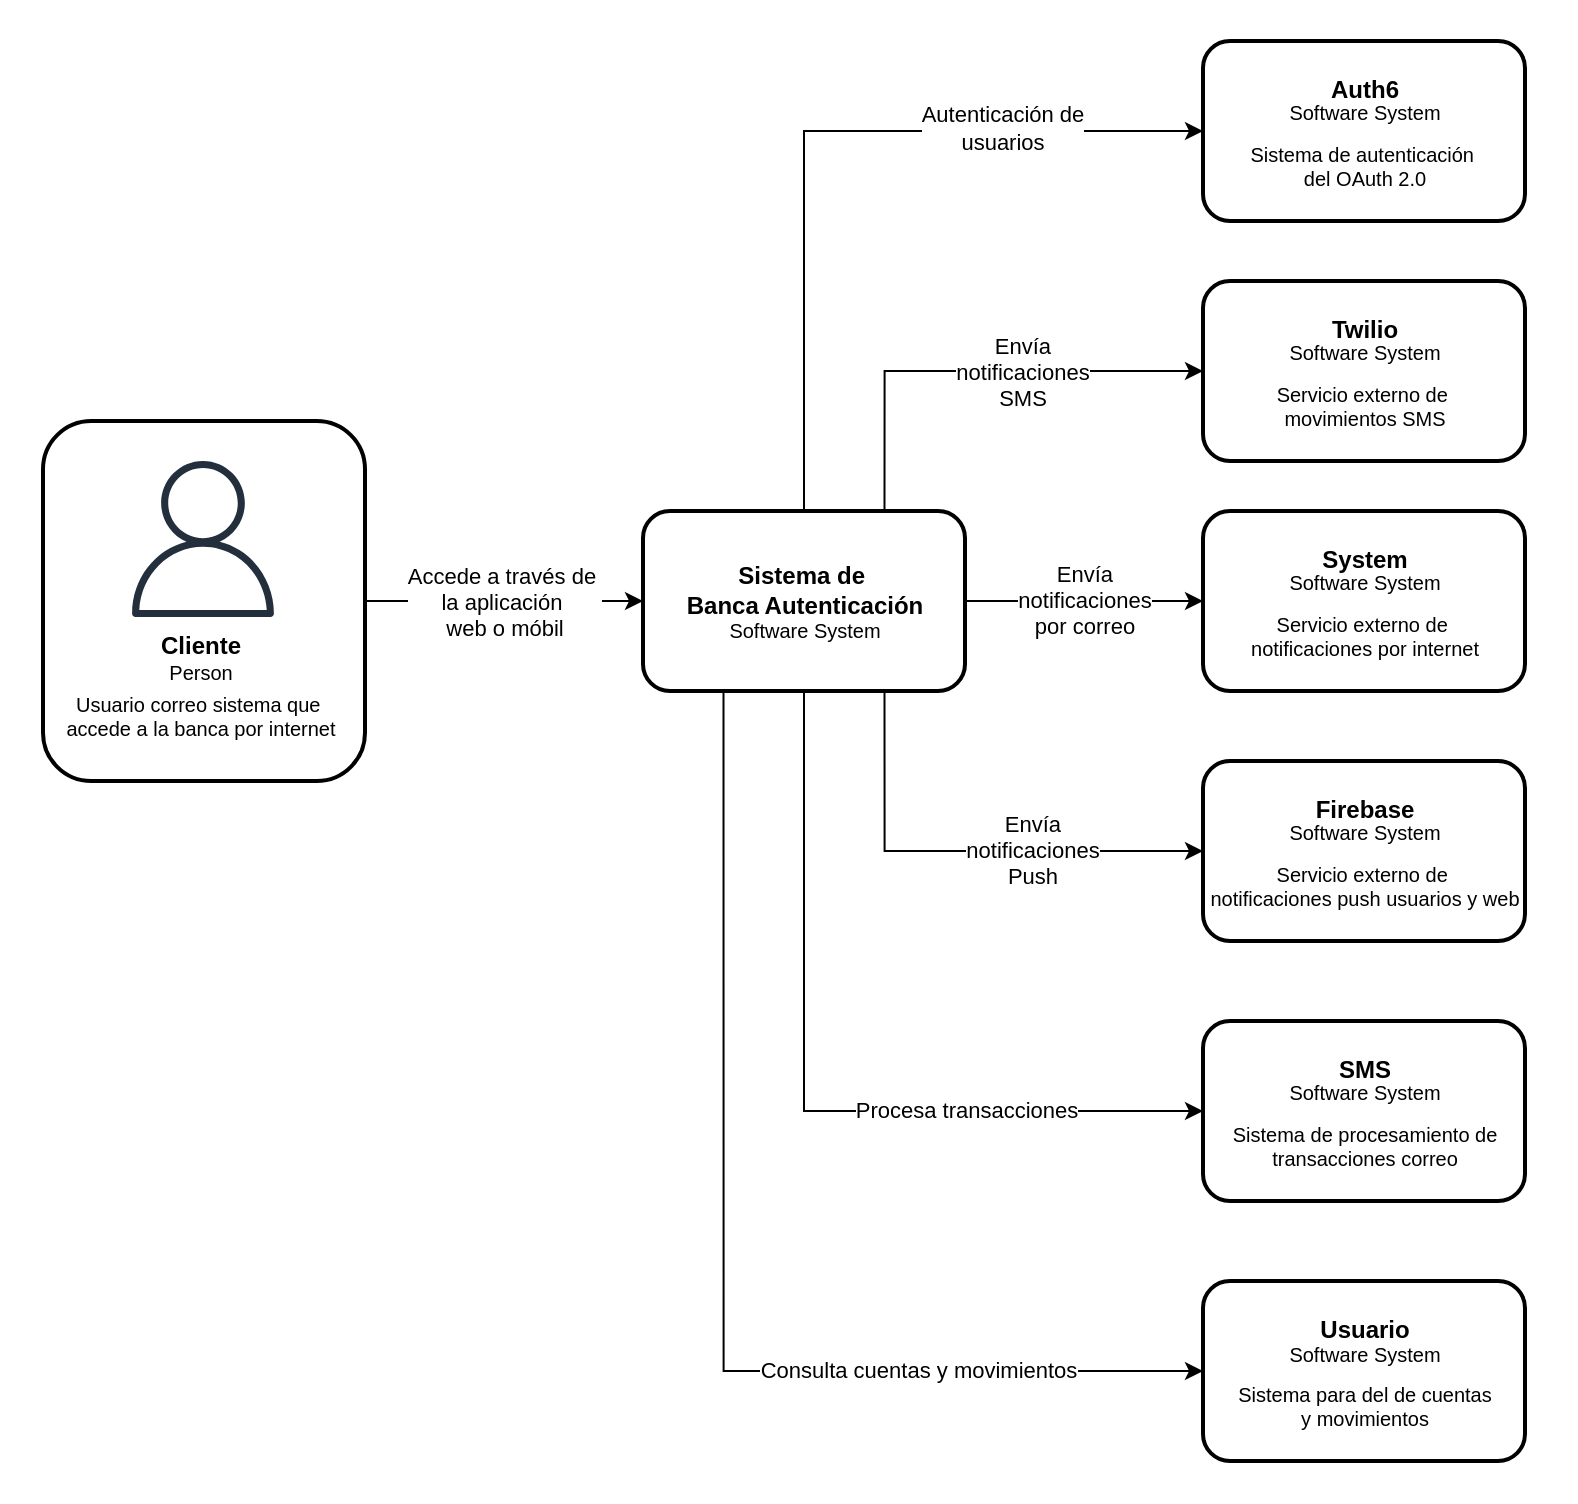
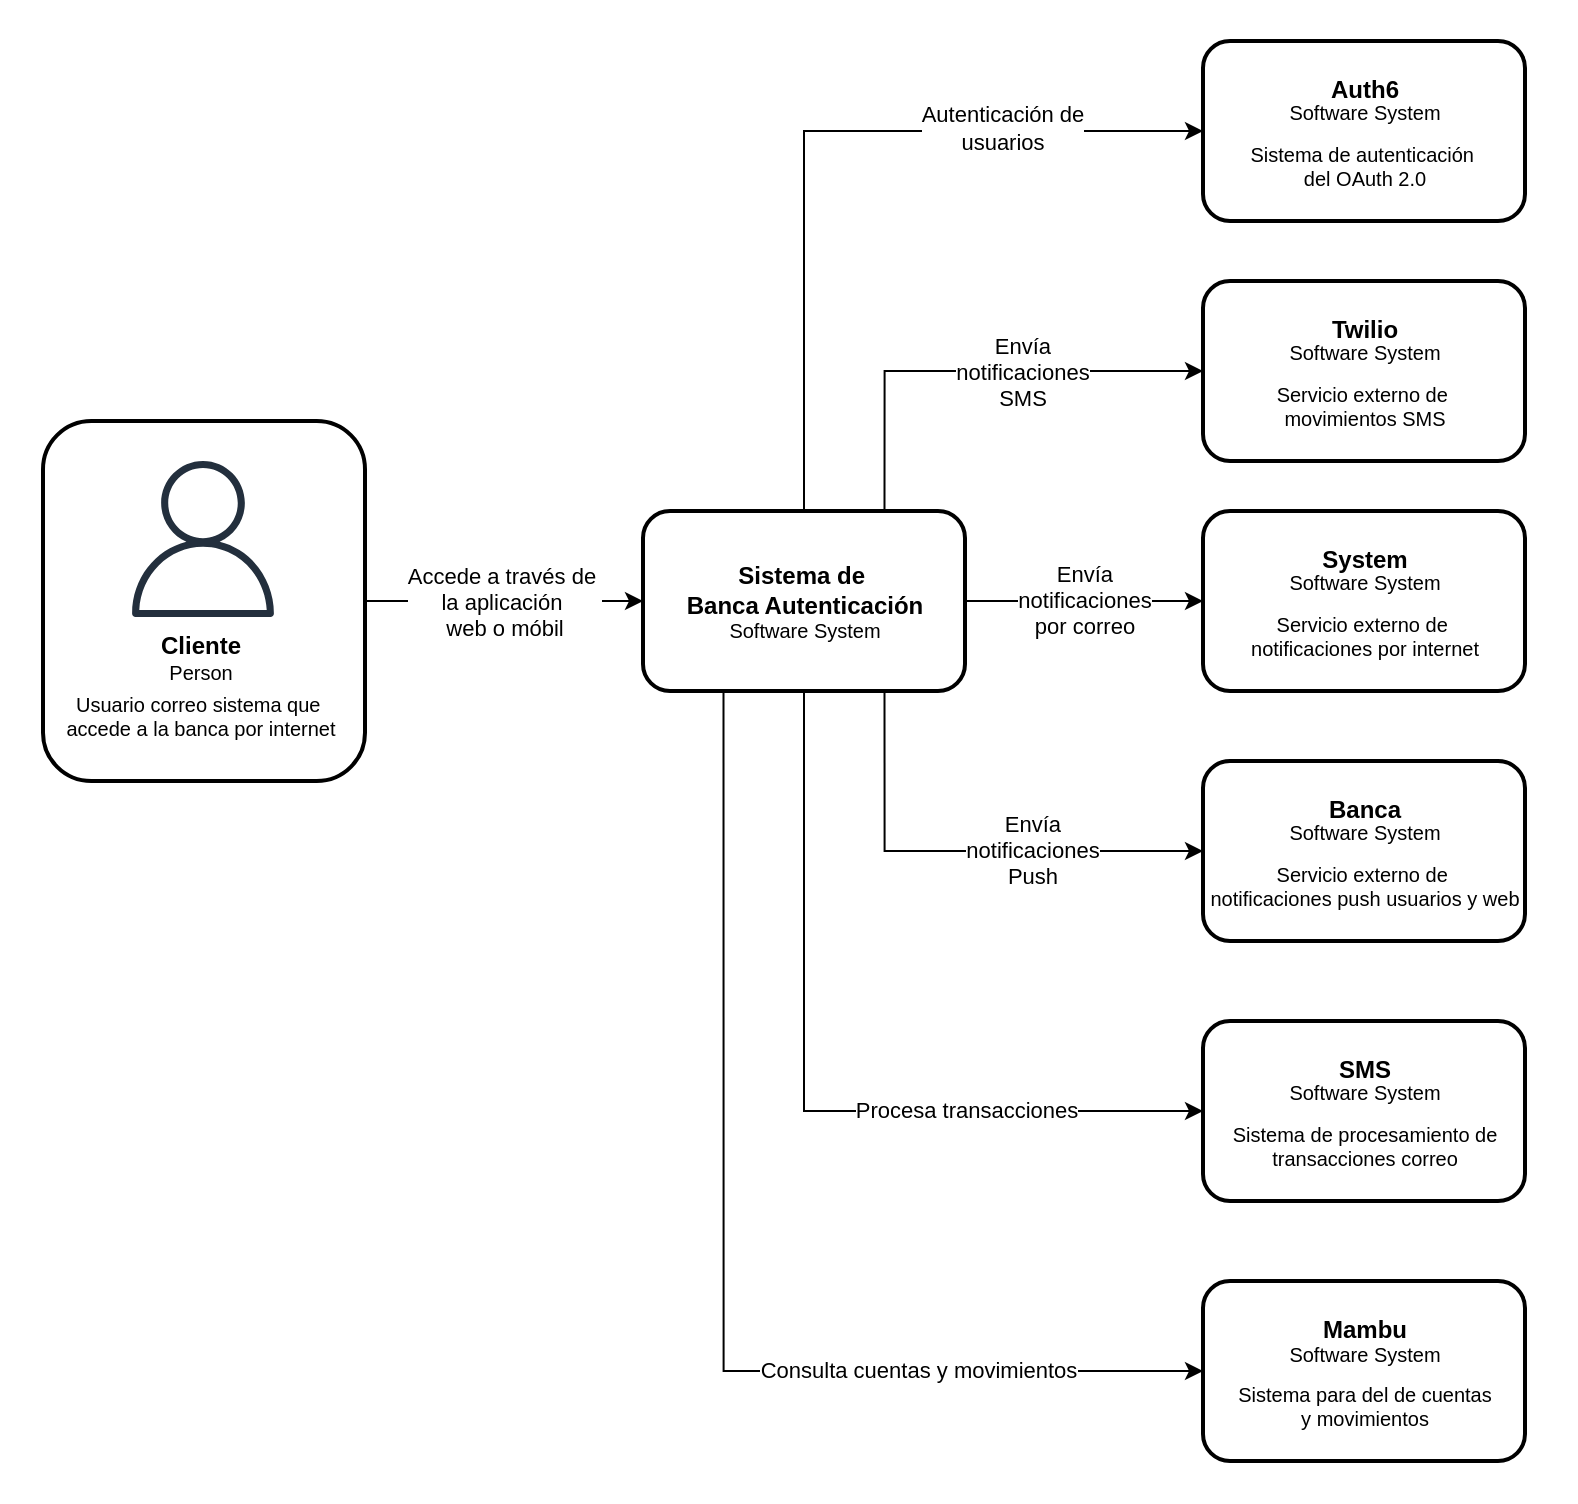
node "Firebase": label "Firebase" -> "Banca"
node "Usuario": label "Usuario" -> "Mambu"
